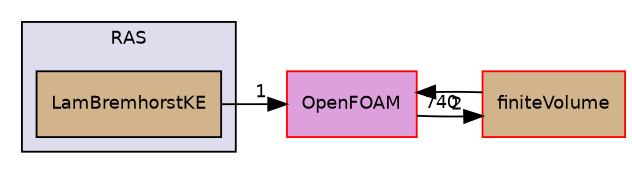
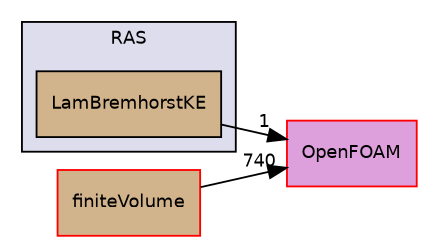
edge "OpenFOAM" -> "finiteVolume": removed
